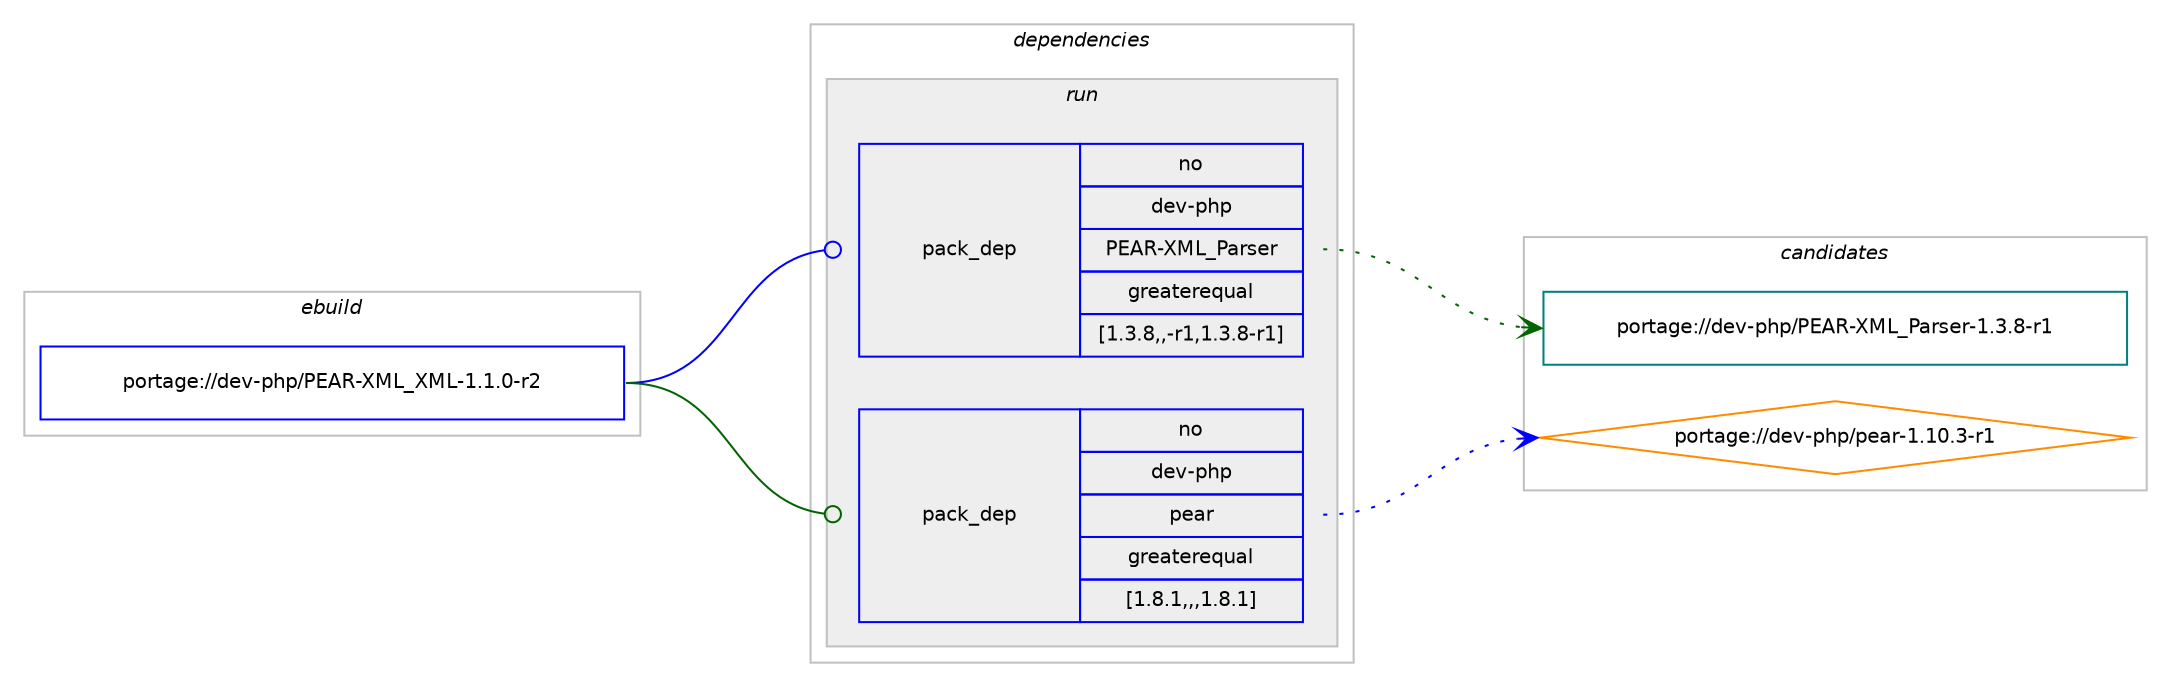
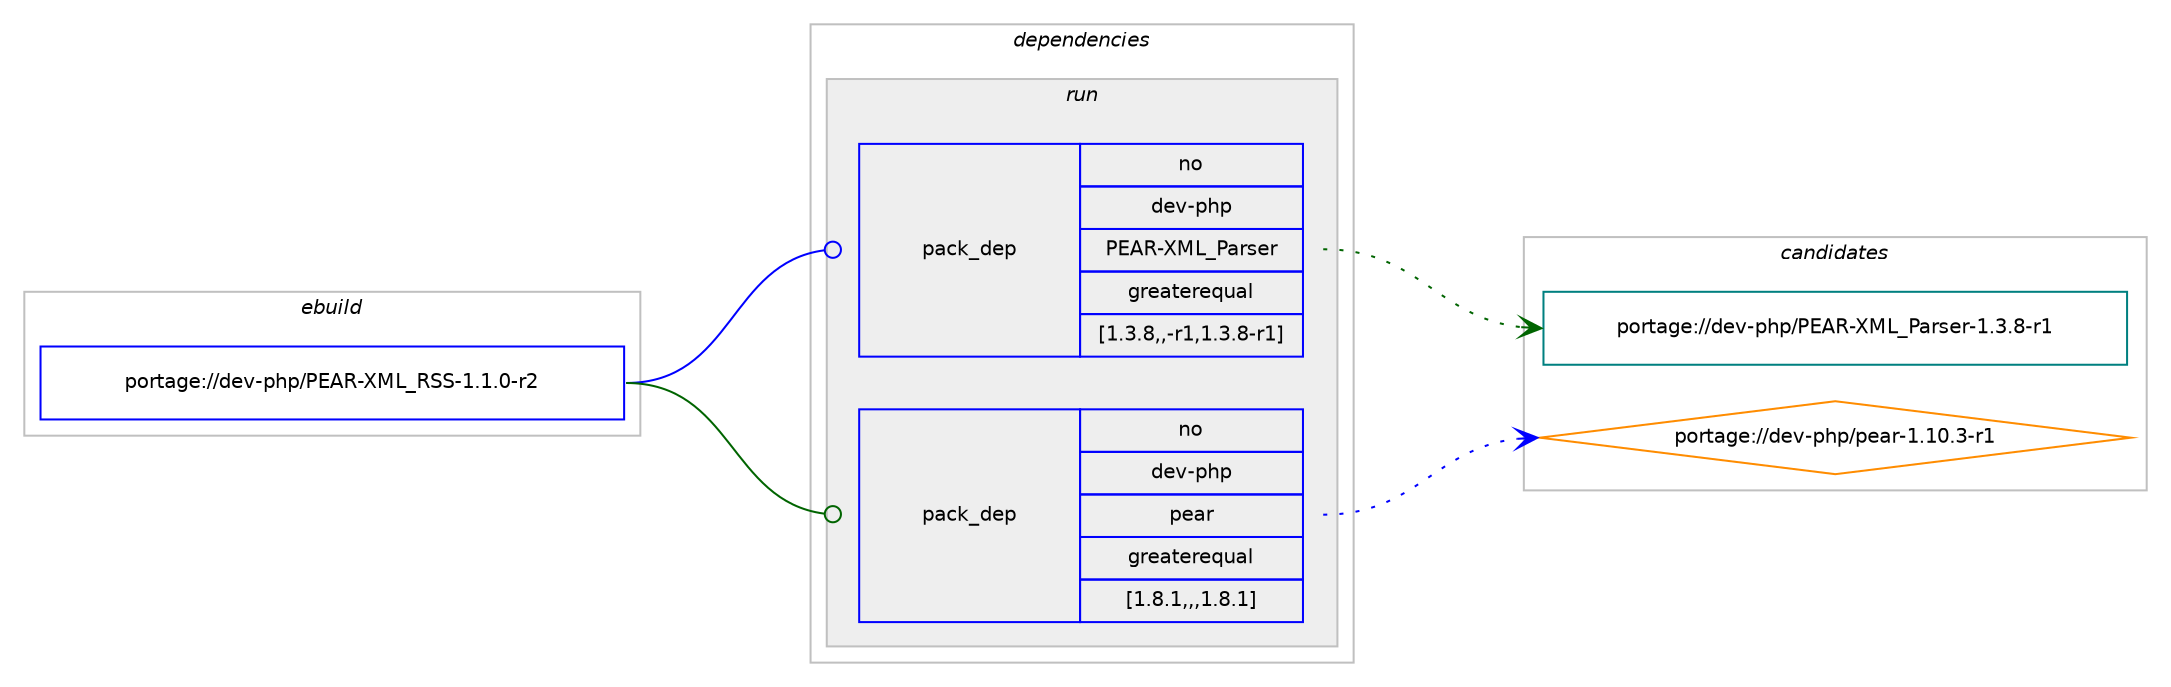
node "portage://dev-php/PEAR-XML_XML-1.1.0-r2": label "portage://dev-php/PEAR-XML_XML-1.1.0-r2" -> "portage://dev-php/PEAR-XML_RSS-1.1.0-r2"
